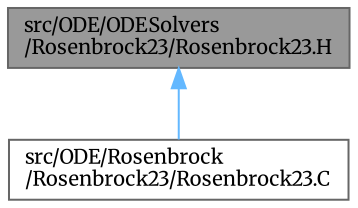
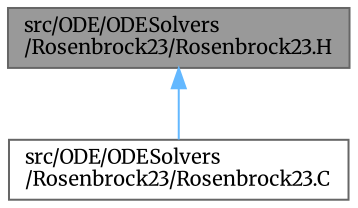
node "src/ODE/Rosenbrock /Rosenbrock23/Rosenbrock23.C": label "src/ODE/Rosenbrock /Rosenbrock23/Rosenbrock23.C" -> "src/ODE/ODESolvers /Rosenbrock23/Rosenbrock23.C"
